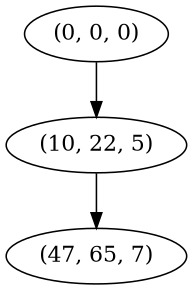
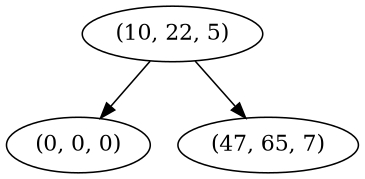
edge "(0, 0, 0)" -> "(10, 22, 5)": reversed
